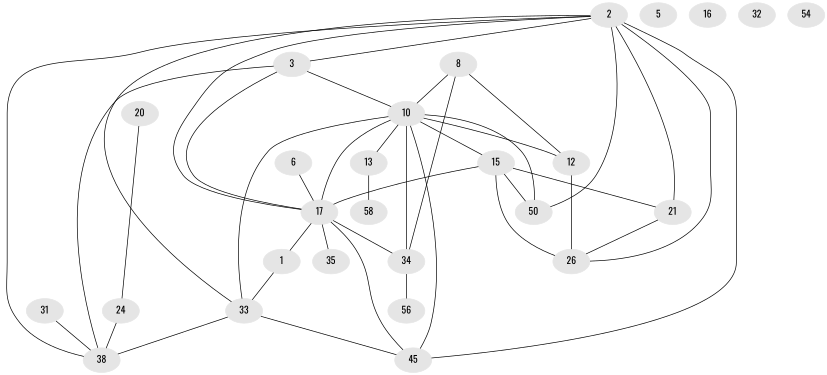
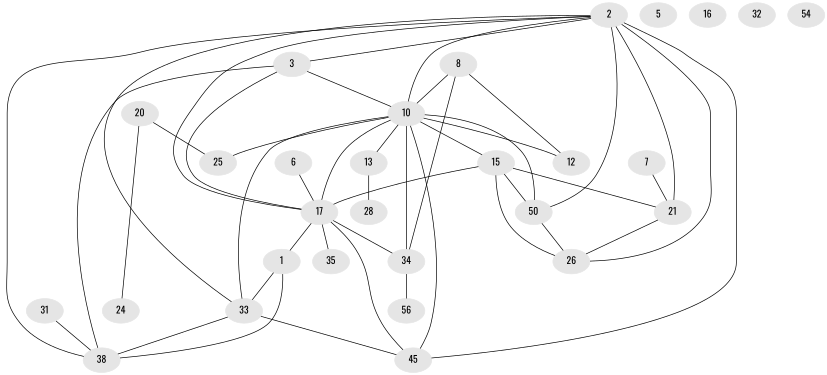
edge "2" -- "10": added
node "25": added
node "7": added
node "58": label "58" -> "28"
edge "12" -- "26": now "50" -- "26"
edge "24" -- "38": now "1" -- "38"
